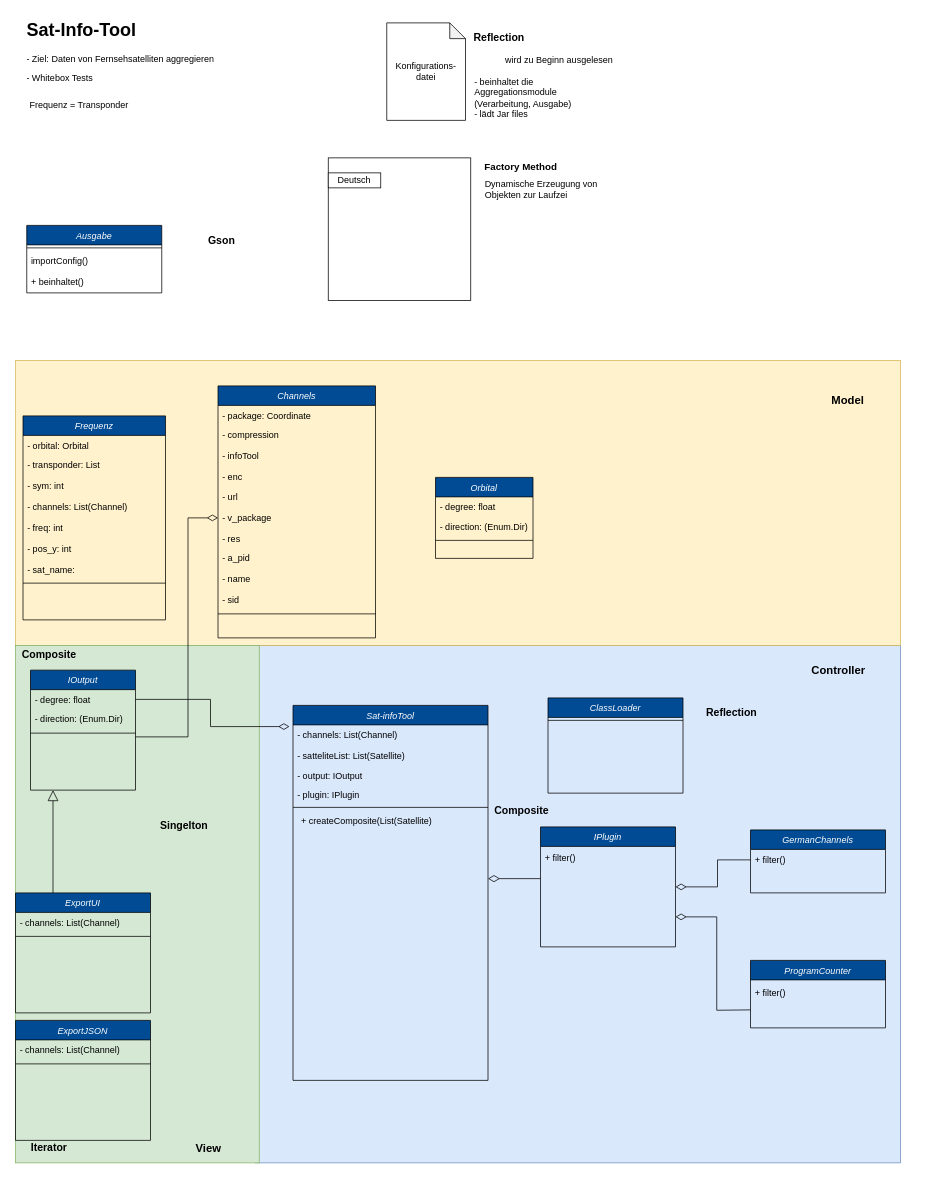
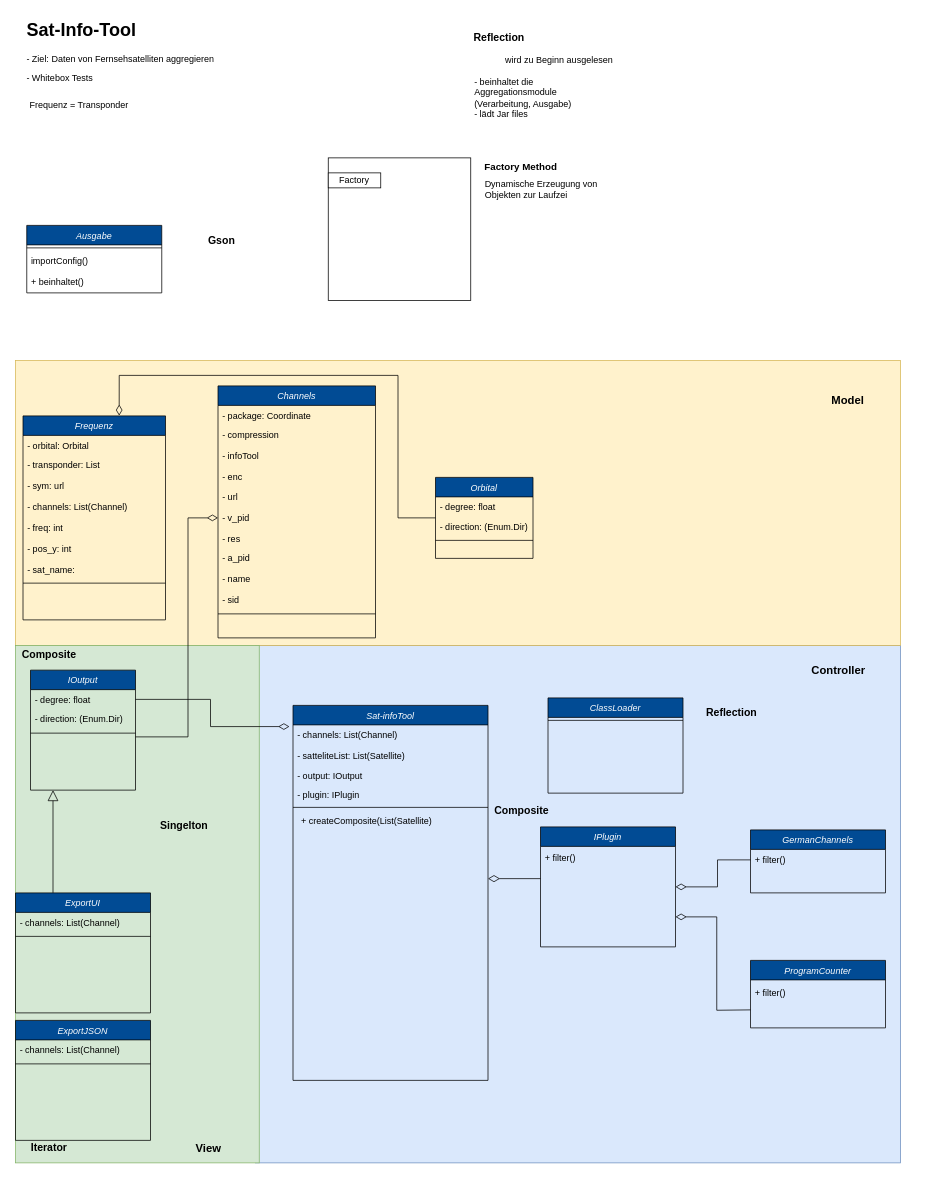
node "Konfigurations-datei": removed
node "Deutsch": label "Deutsch" -> "Factory"
edge "Orbital" -> "Frequenz": added
node "- sym: int": label "- sym: int" -> "- sym: url"
node "- v_package": label "- v_package" -> "- v_pid"
